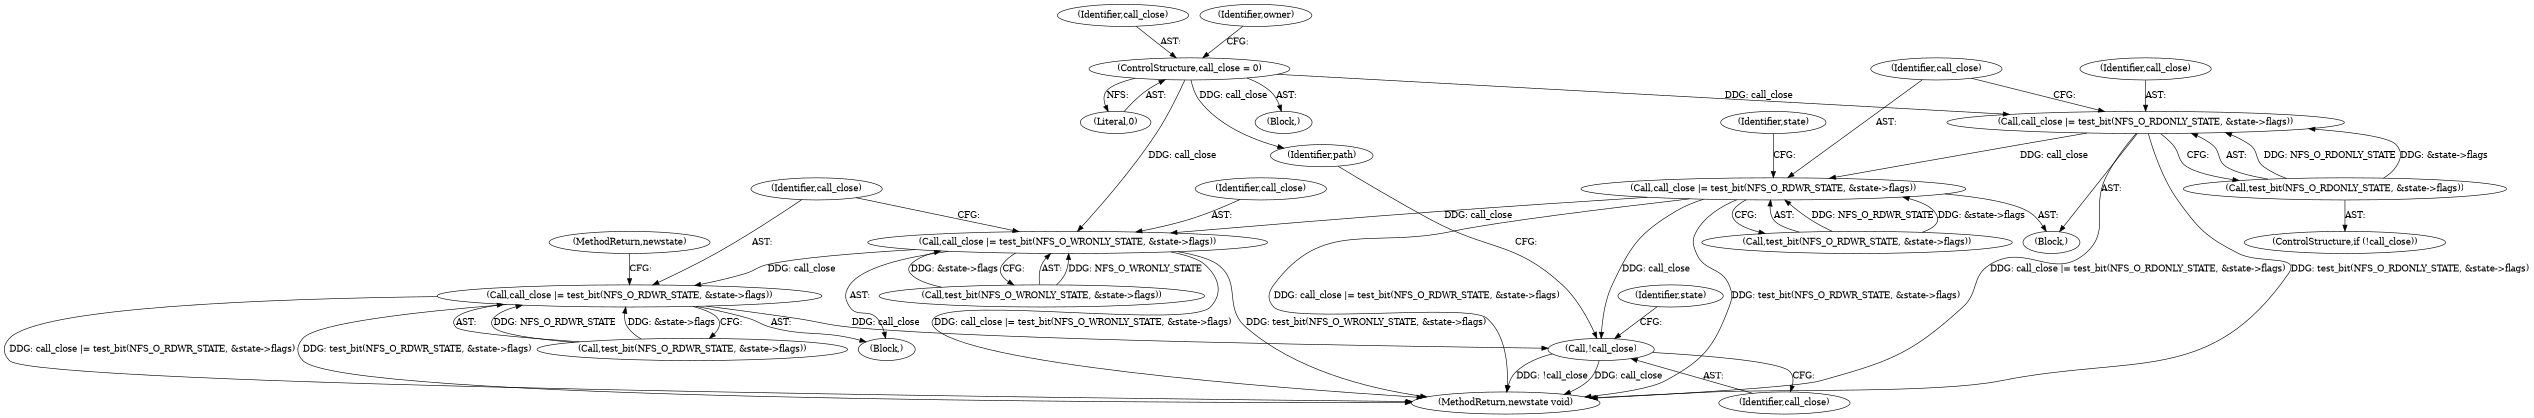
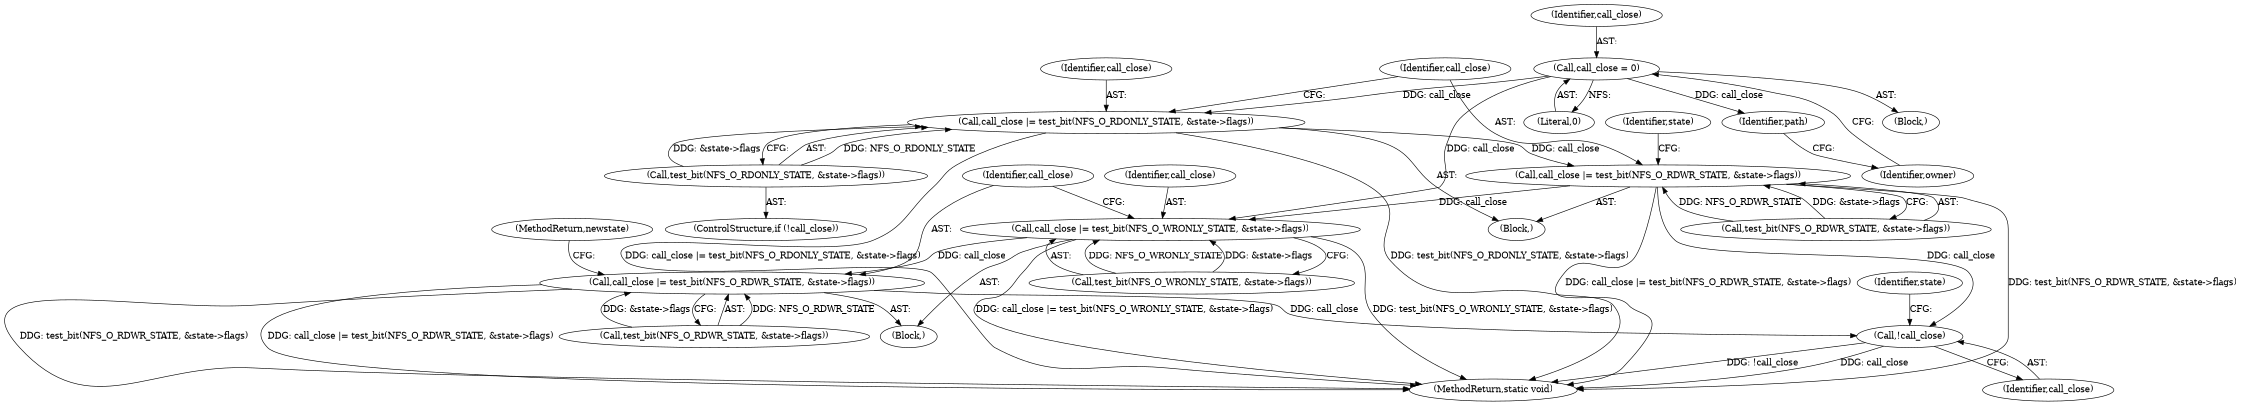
node "(ControlStructure,call_close = 0)": label "(ControlStructure,call_close = 0)" -> "(Call,call_close = 0)"
edge "(Identifier,path)" -> "(Call,!call_close)": now "(Identifier,path)" -> "(Identifier,owner)"
node "(MethodReturn,newstate void)": label "(MethodReturn,newstate void)" -> "(MethodReturn,static void)"
